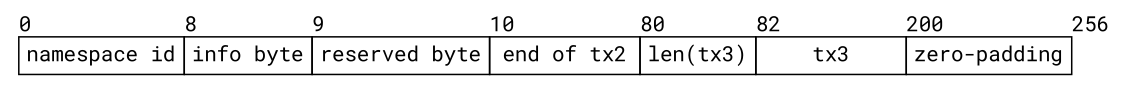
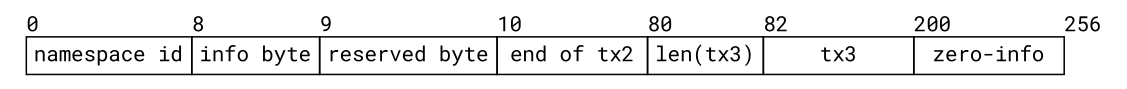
node "0": text "zero-padding" -> "zero-info"
